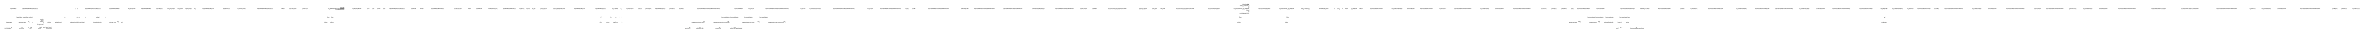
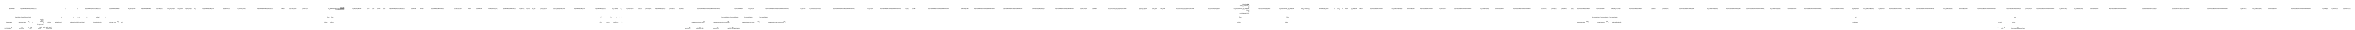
edge "Nancy.Tests.Unit.Responses.GenericFileResponseFixture" -> "response.Contents(ms)": removed, label "Nancy.Tests.Unit.Responses.GenericFileResponseFixture"
